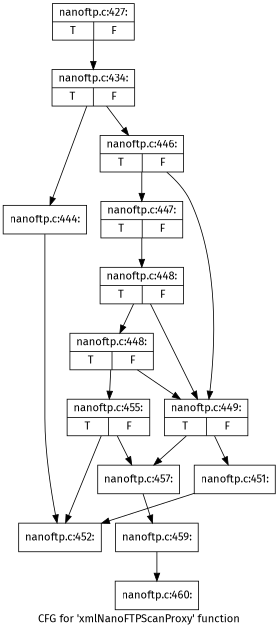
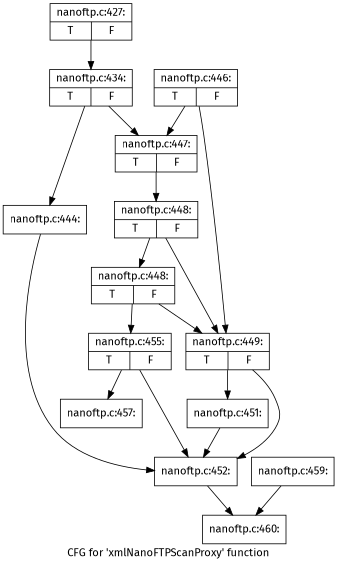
edge "nanoftp.c:434:" -> "nanoftp.c:446:": now "nanoftp.c:434:" -> "nanoftp.c:447:"
edge "nanoftp.c:449:" -> "nanoftp.c:457:": now "nanoftp.c:449:" -> "nanoftp.c:452:"
edge "nanoftp.c:452:" -> "nanoftp.c:460:": added
edge "nanoftp.c:457:" -> "nanoftp.c:459:": removed
